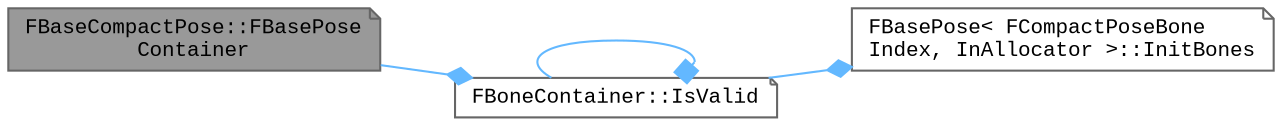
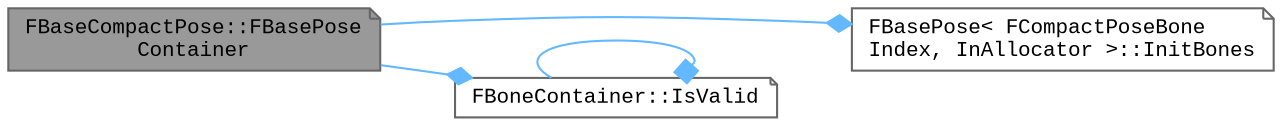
edge "FBoneContainer::IsValid" -> "FBasePose< FCompactPoseBone Index, InAllocator >::InitBones": now "FBaseCompactPose::FBasePose Container" -> "FBasePose< FCompactPoseBone Index, InAllocator >::InitBones"
